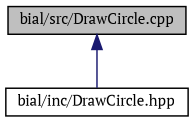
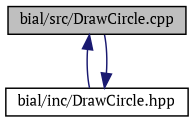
edge "bial/src/DrawCircle.cpp" -> "bial/inc/DrawCircle.hpp": added
